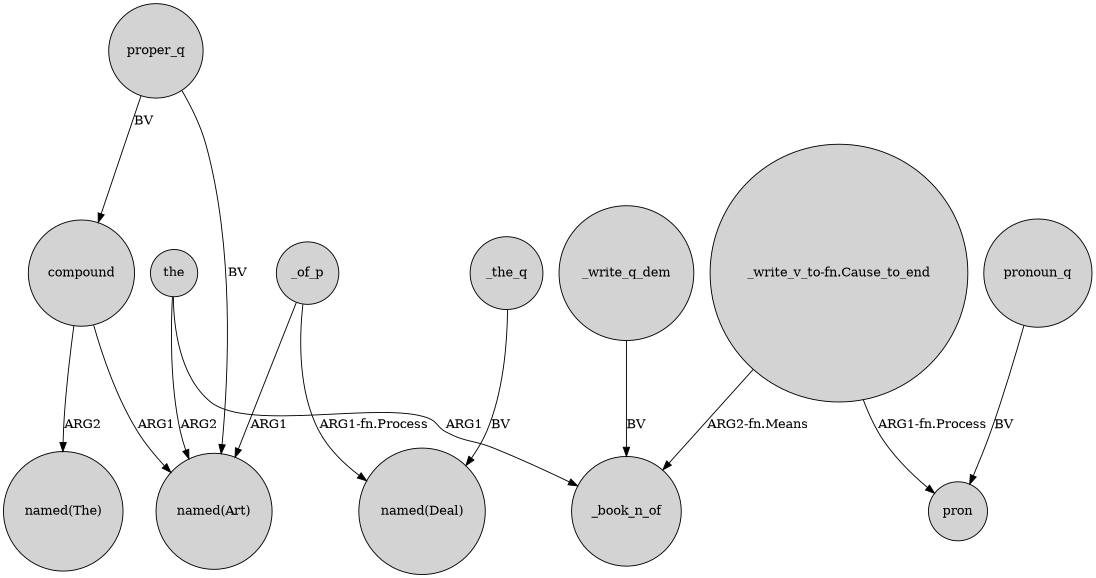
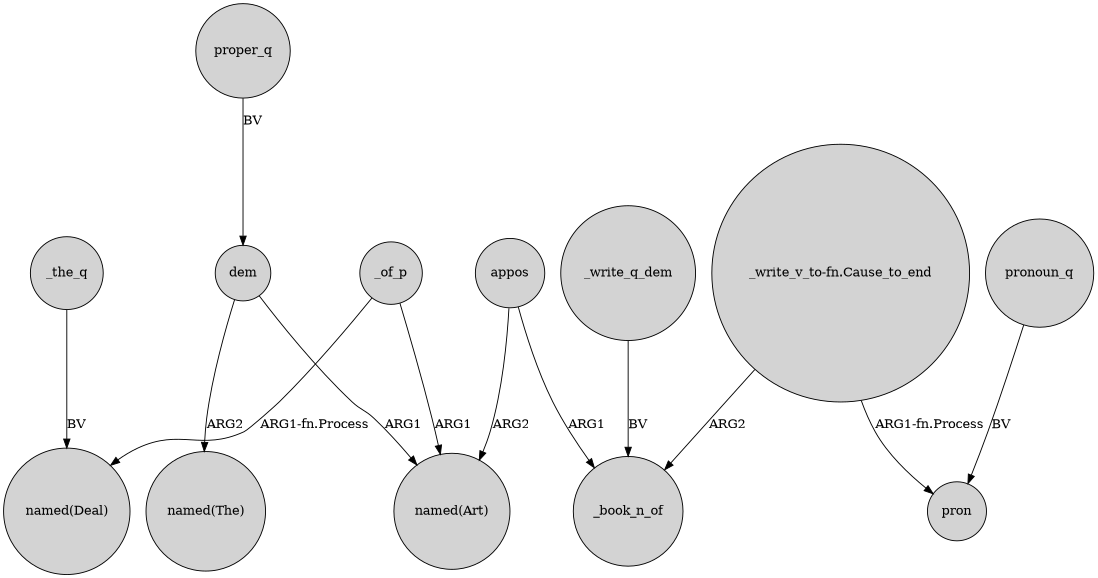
edge "proper_q" -> "named(Art)": removed, label "BV"
node "compound": label "compound" -> "dem"
node "the": label "the" -> "appos"
edge "_write_v_to-fn.Cause_to_end" -> "_book_n_of": label "ARG2-fn.Means" -> "ARG2"
